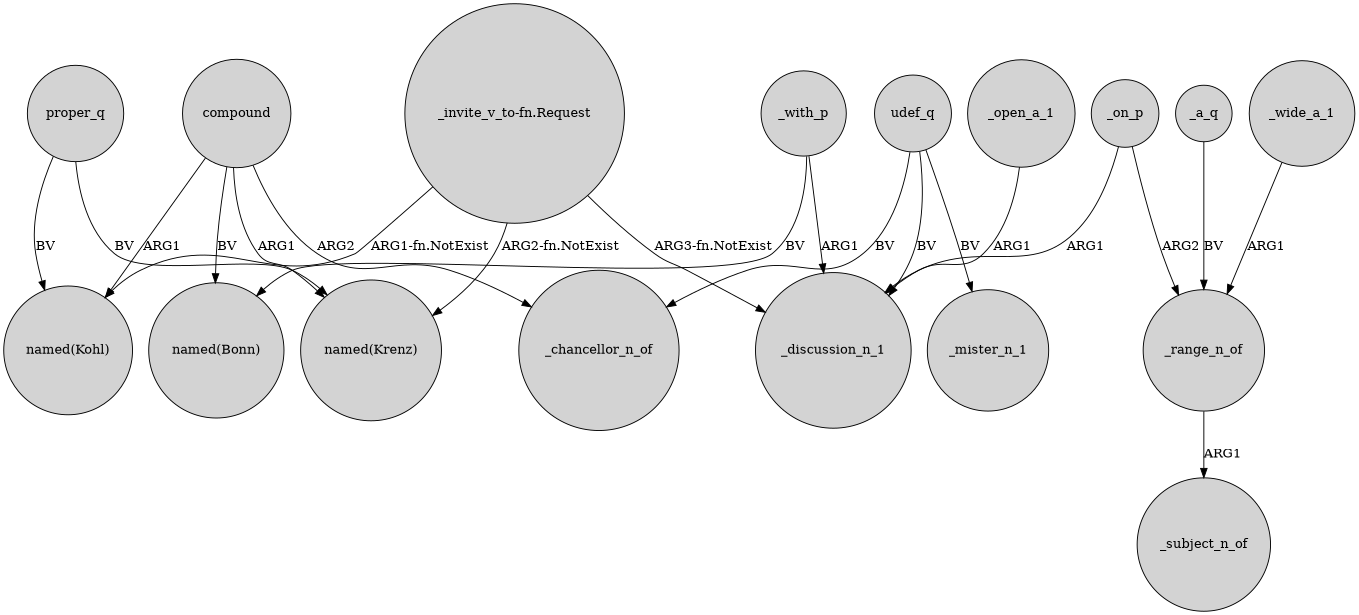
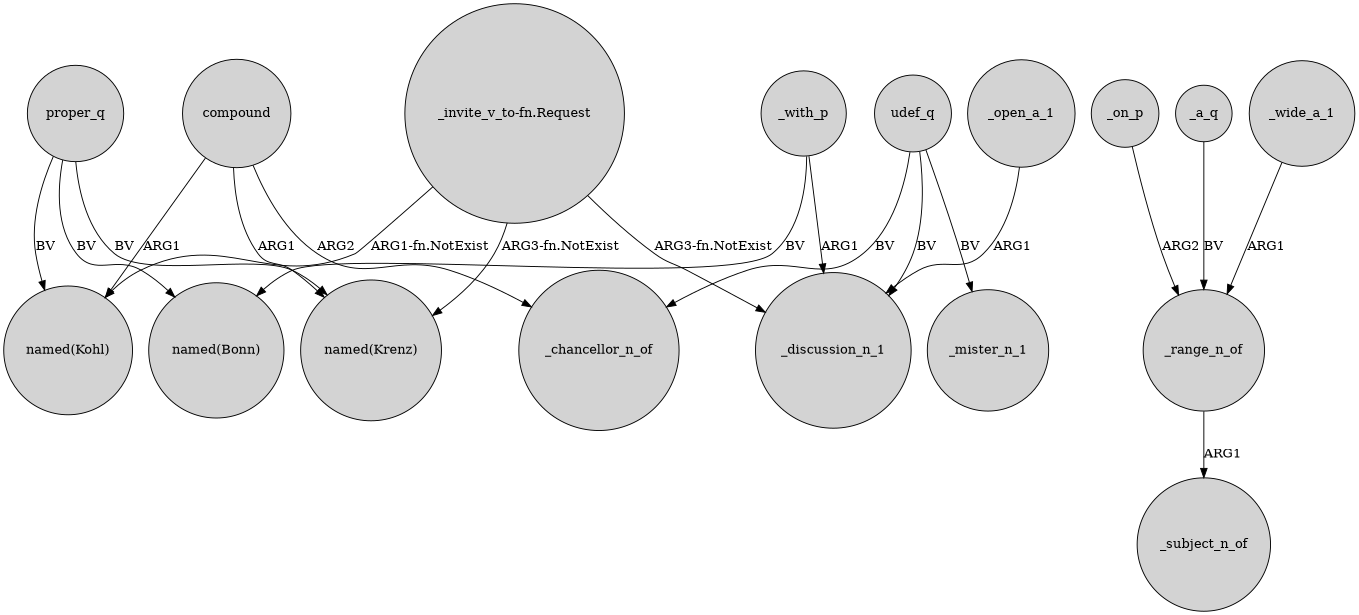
edge "compound" -> "named(Bonn)": now "proper_q" -> "named(Bonn)"
edge "_invite_v_to-fn.Request" -> "named(Krenz)": label "ARG2-fn.NotExist" -> "ARG3-fn.NotExist"
edge "_on_p" -> "_discussion_n_1": removed, label "ARG1"
